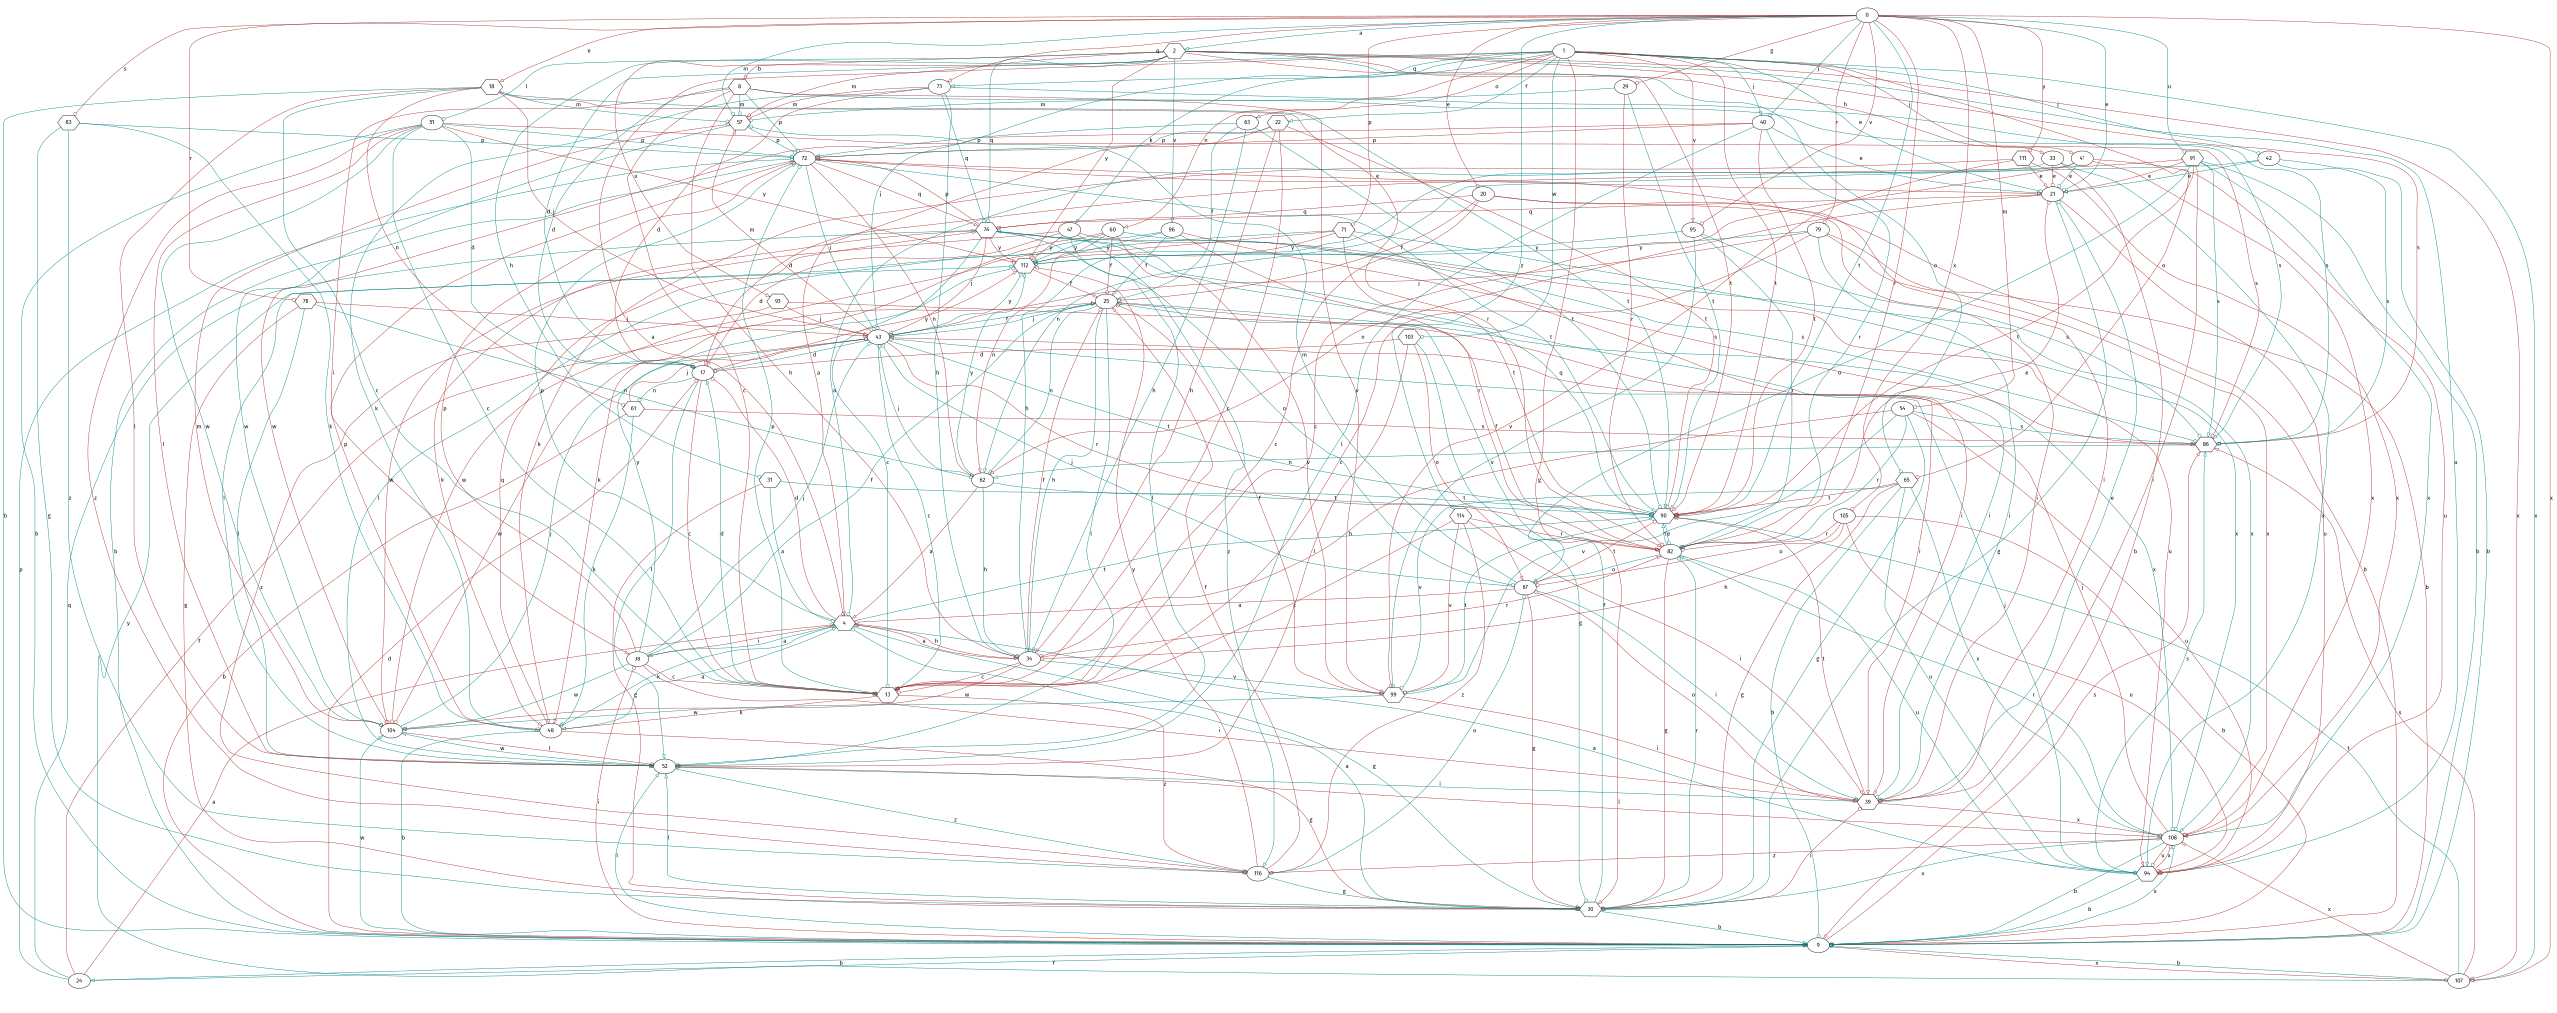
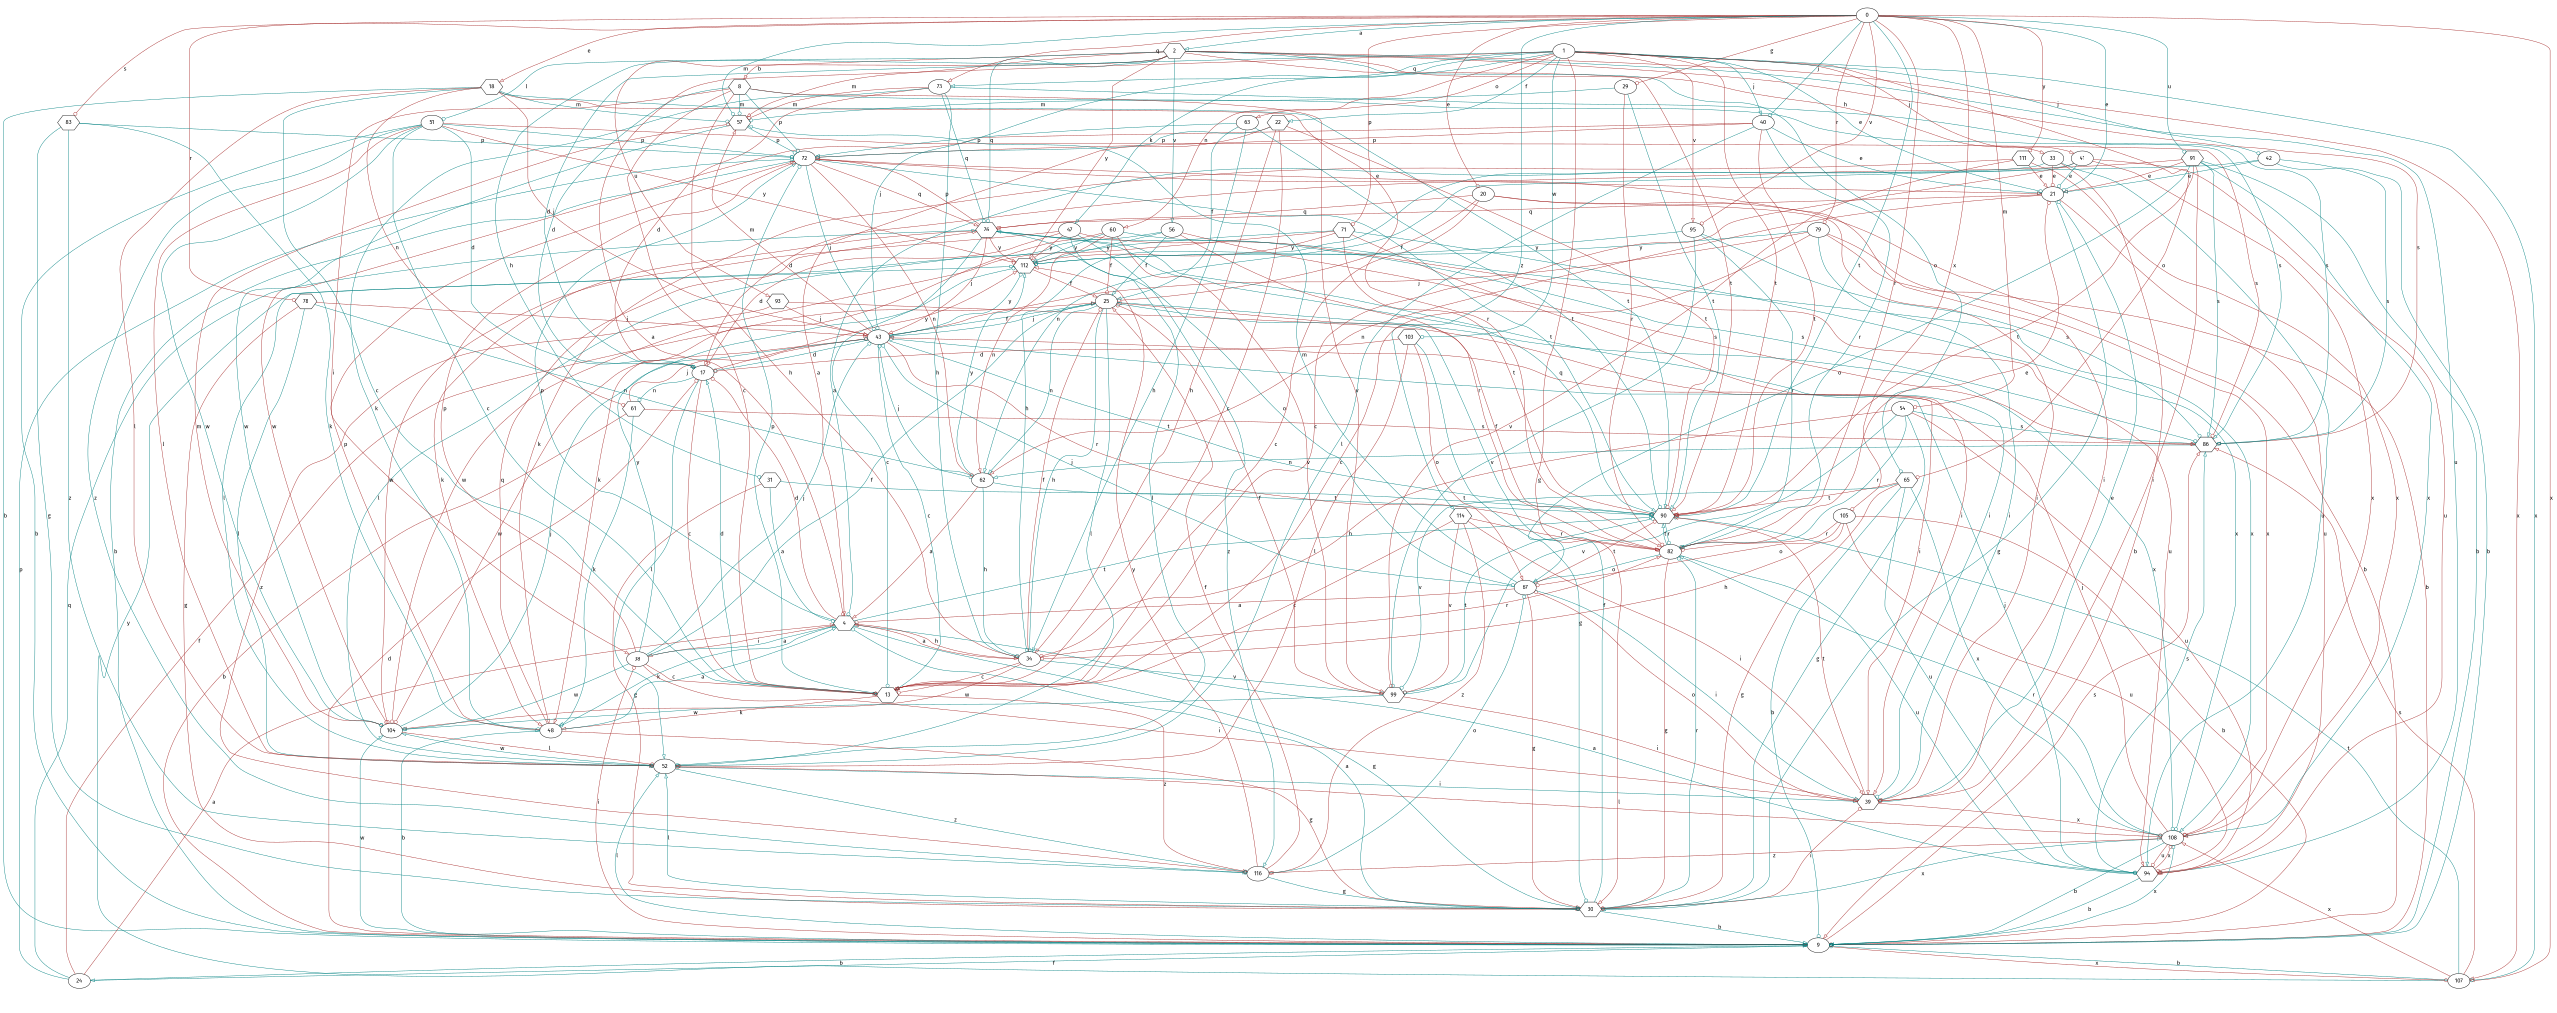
node "96": label "96" -> "56"
edge "90" -> "82": label "e" -> "r"
edge "51" -> "116": color brown -> teal
